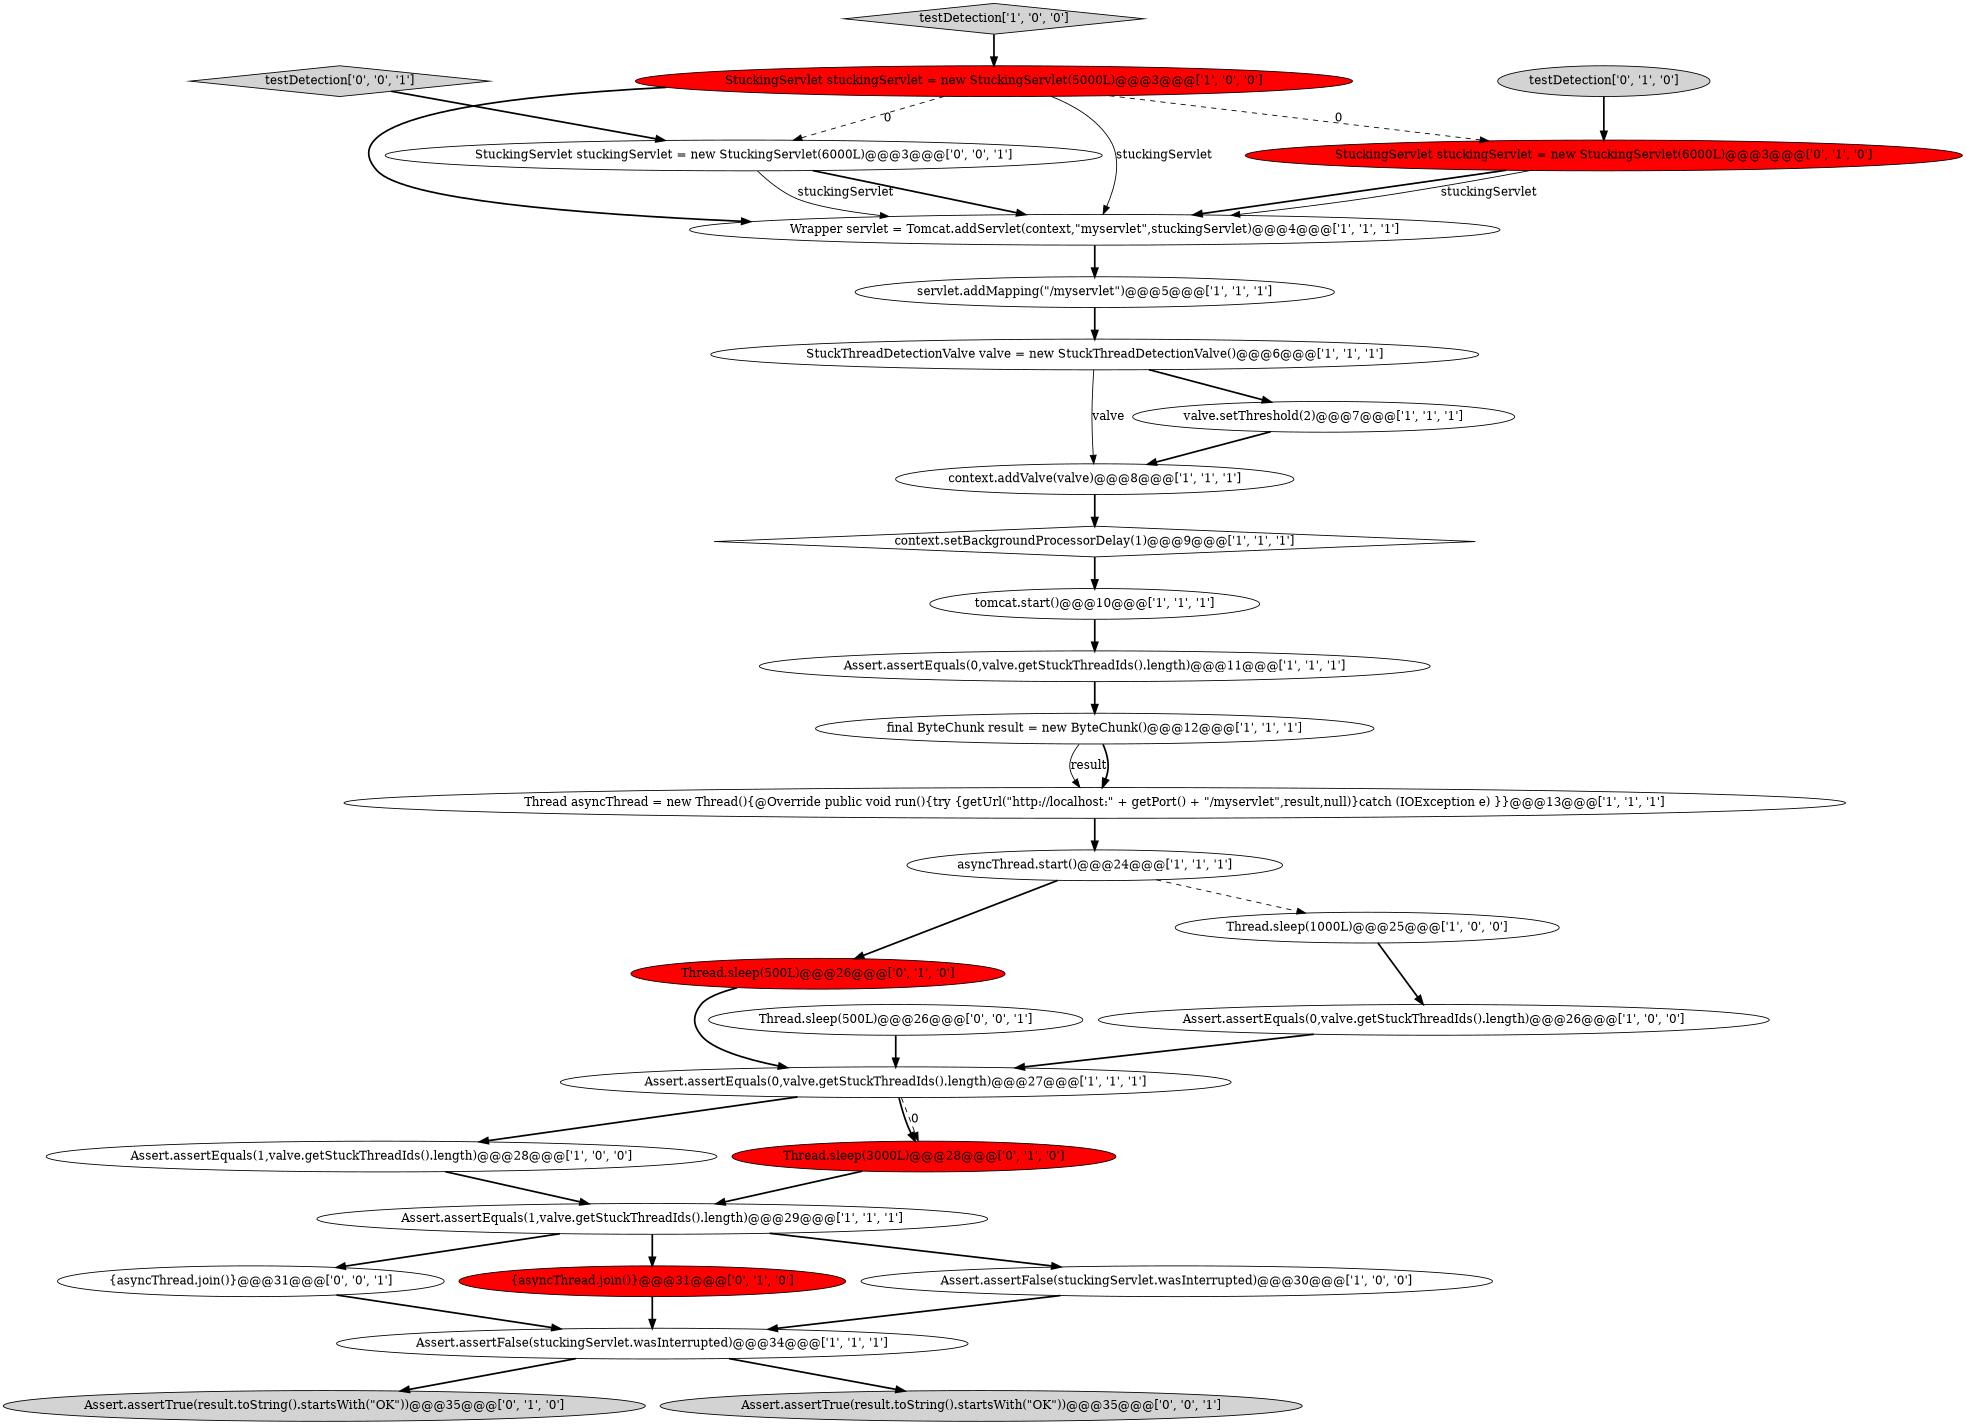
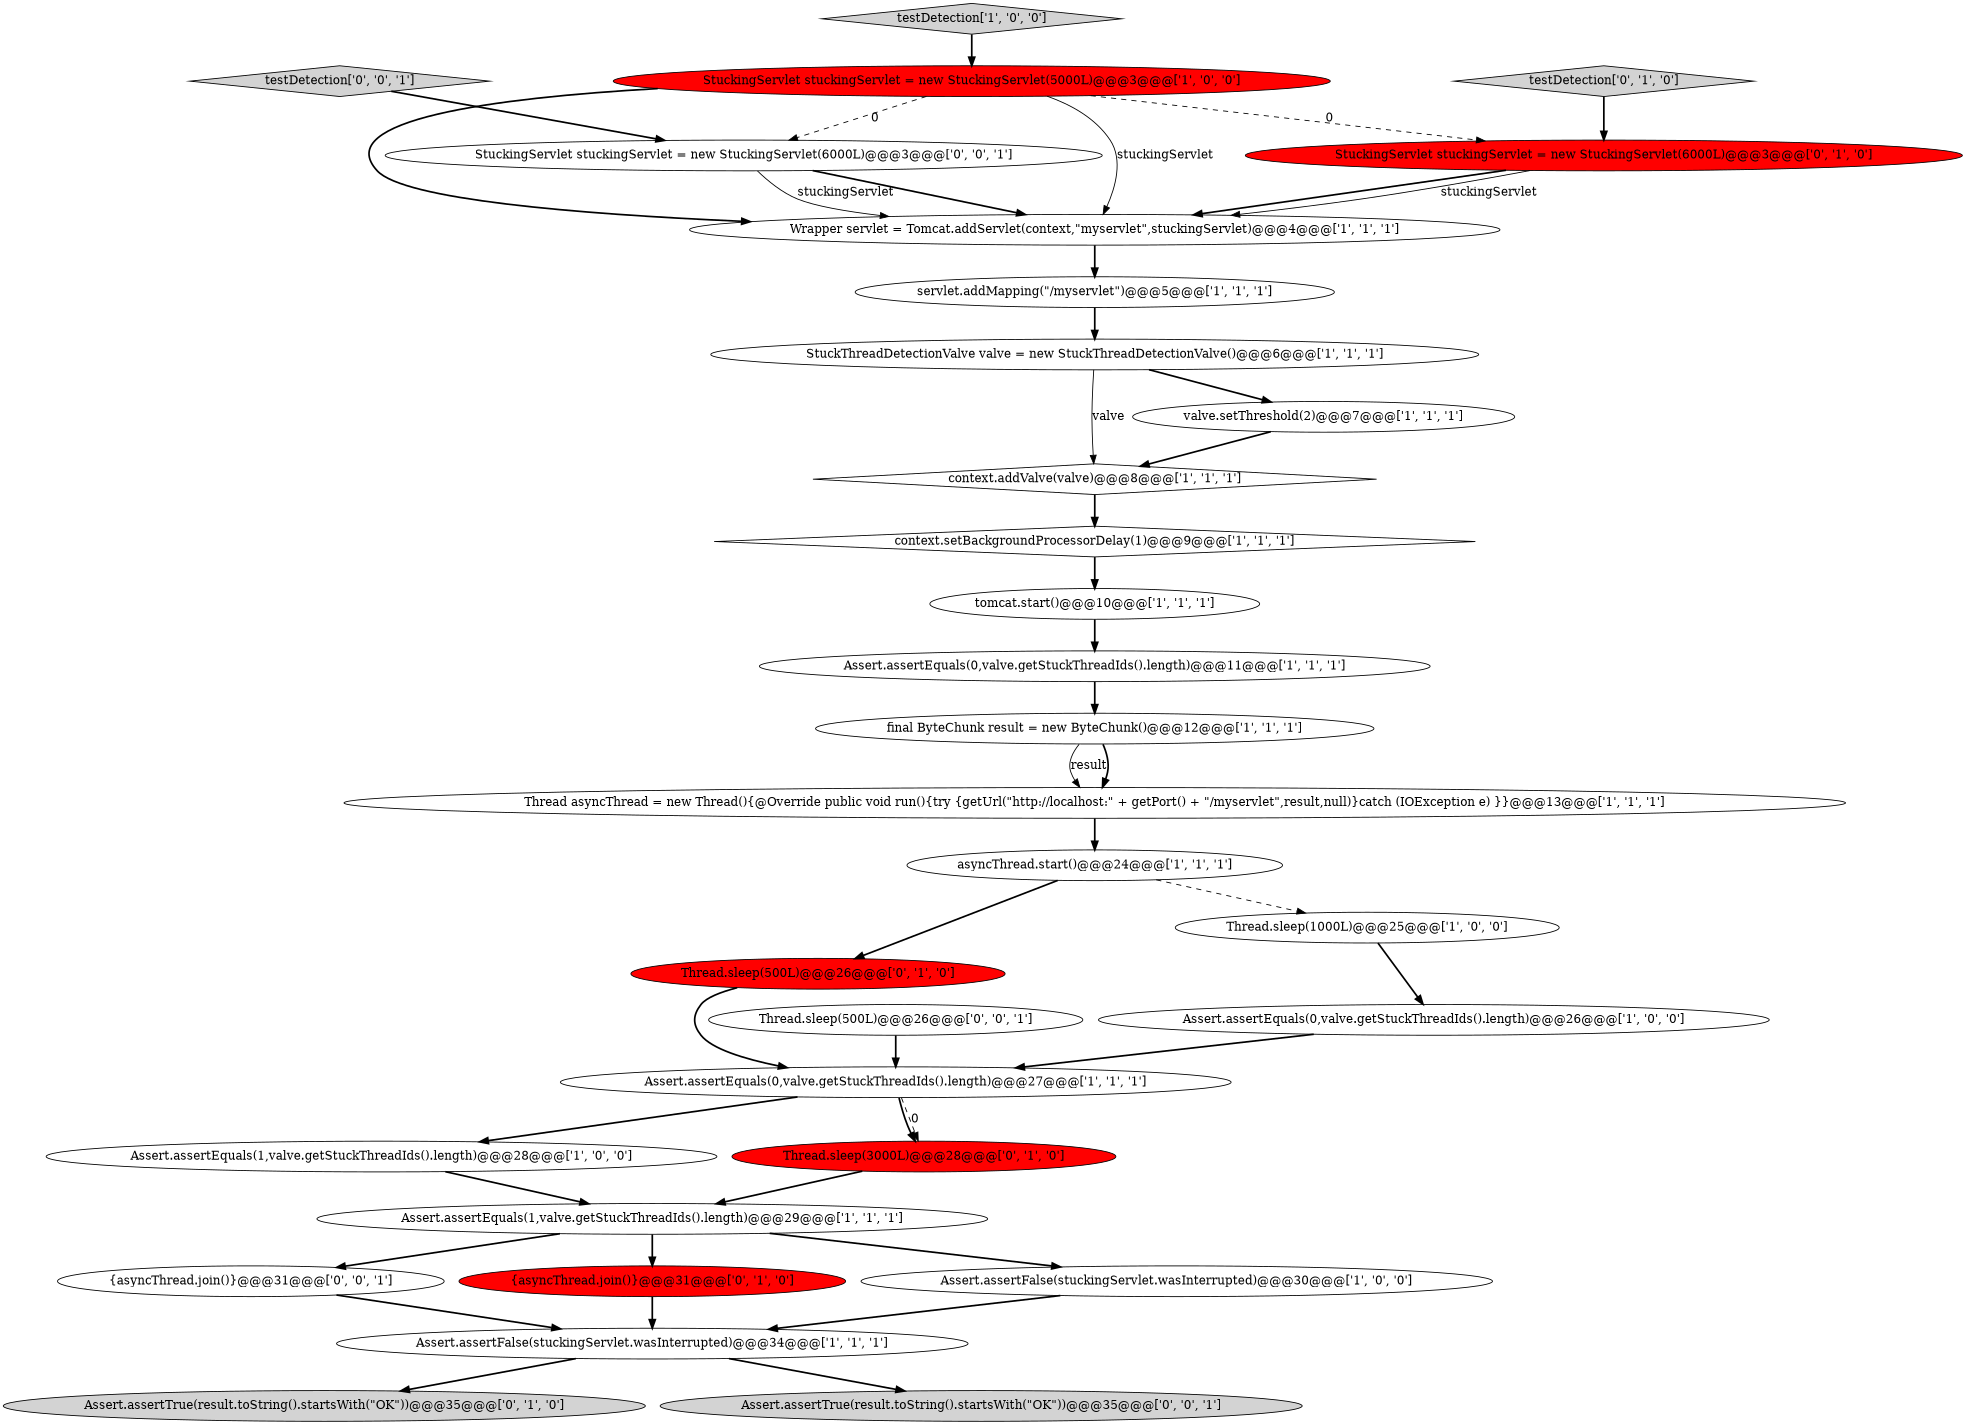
node "testDetection['0', '1', '0']": shape ellipse -> diamond
node "context.addValve(valve)@@@8@@@['1', '1', '1']": shape ellipse -> diamond
